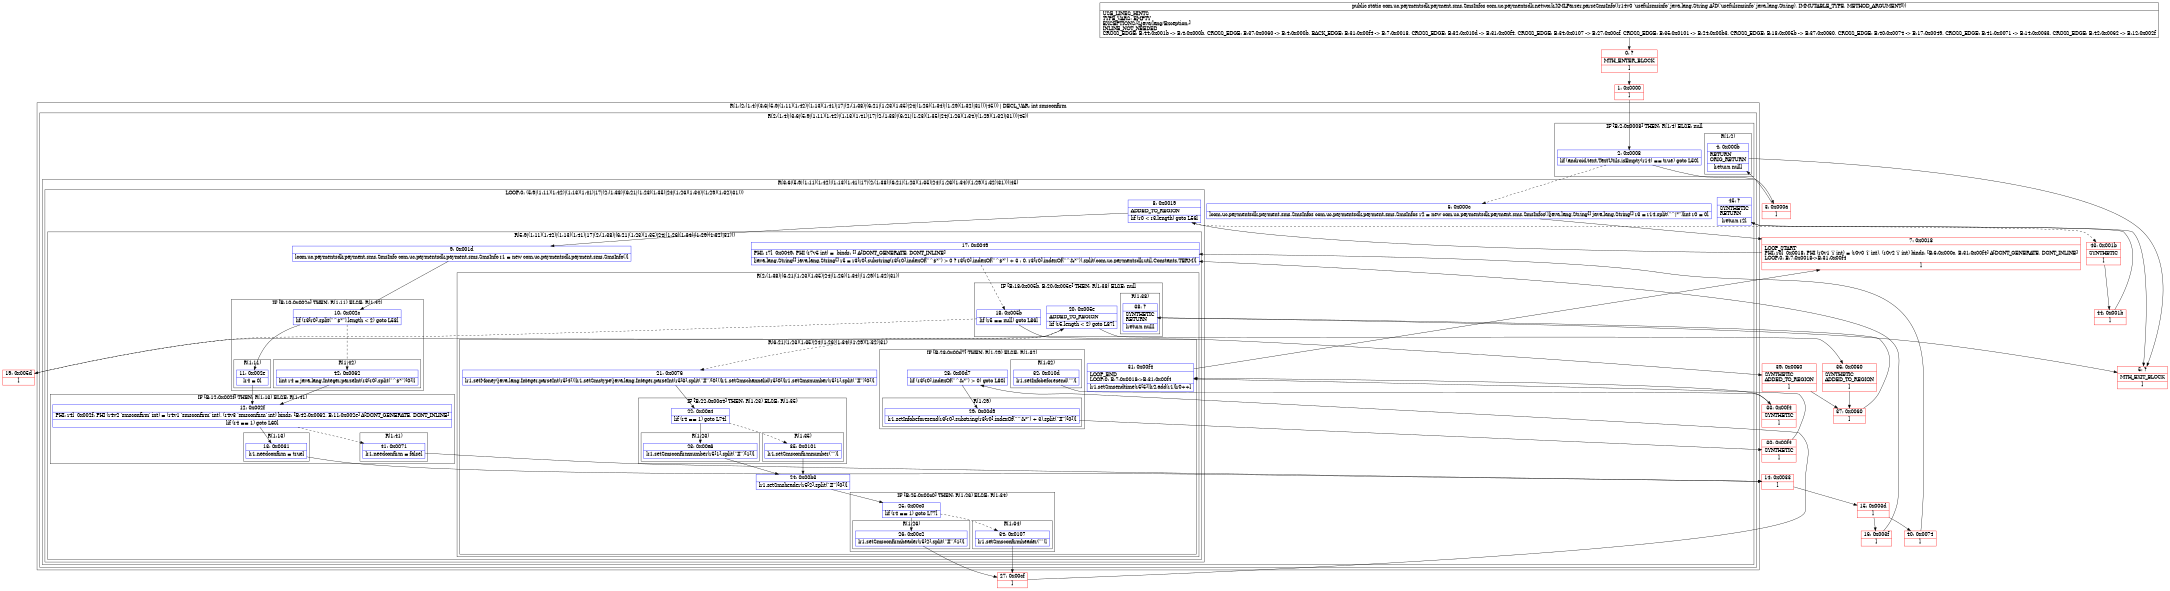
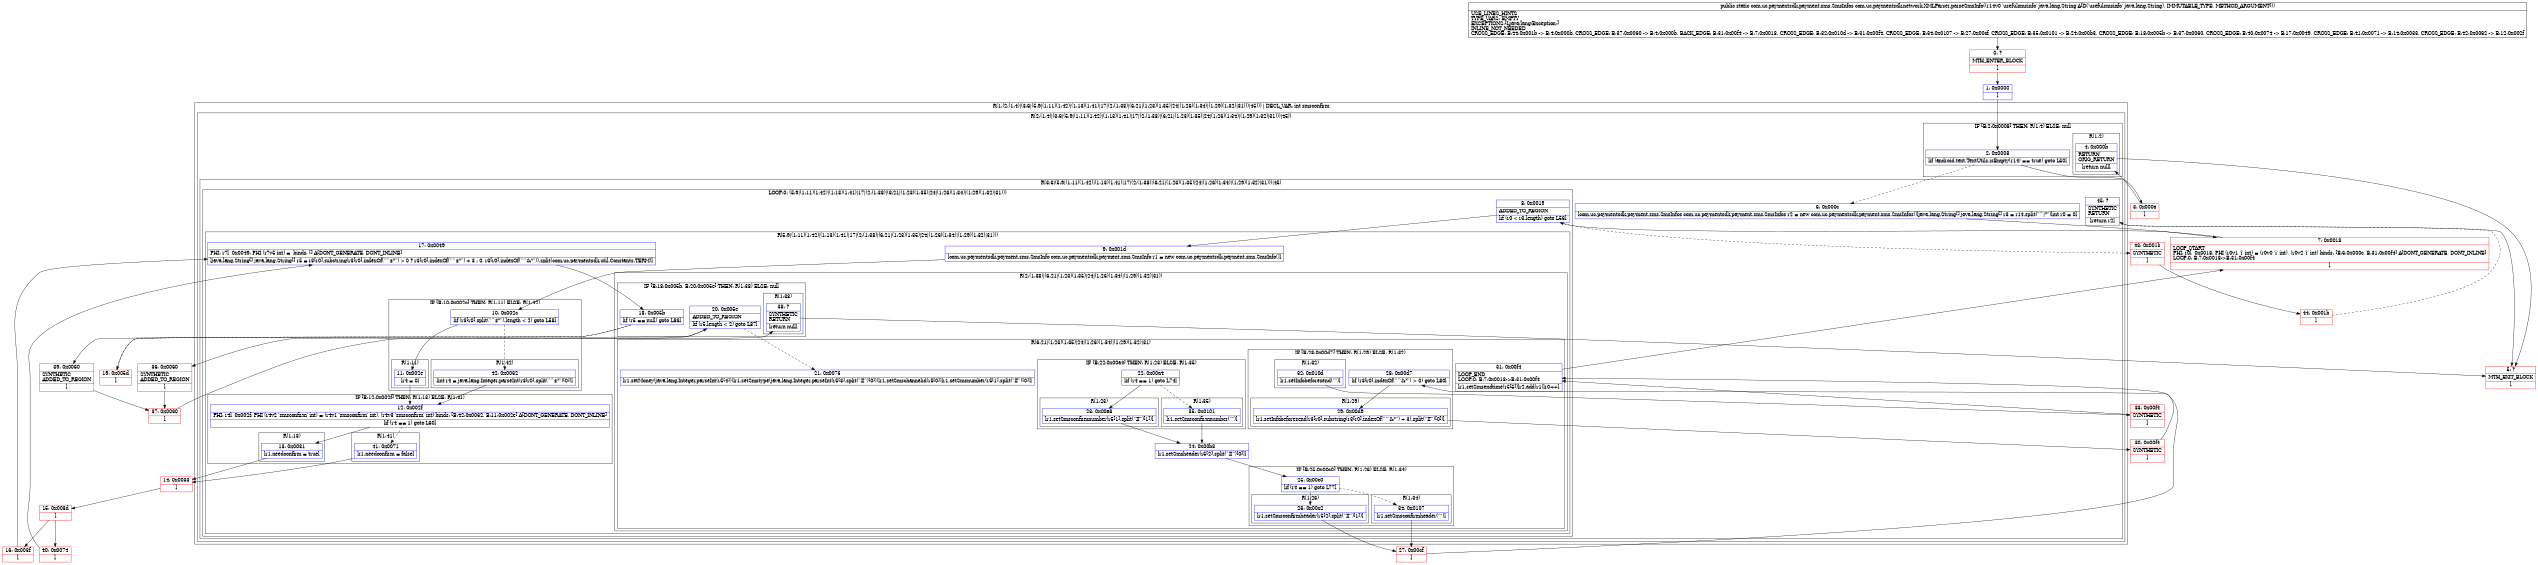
node "1: 0x0000": color red -> blue
edge "44: 0x001b" -> "45: ?": style solid -> dashed
edge "17: 0x0049" -> "18: 0x005b": style dashed -> solid
edge "21: 0x0076" -> "22: 0x00a4": removed
